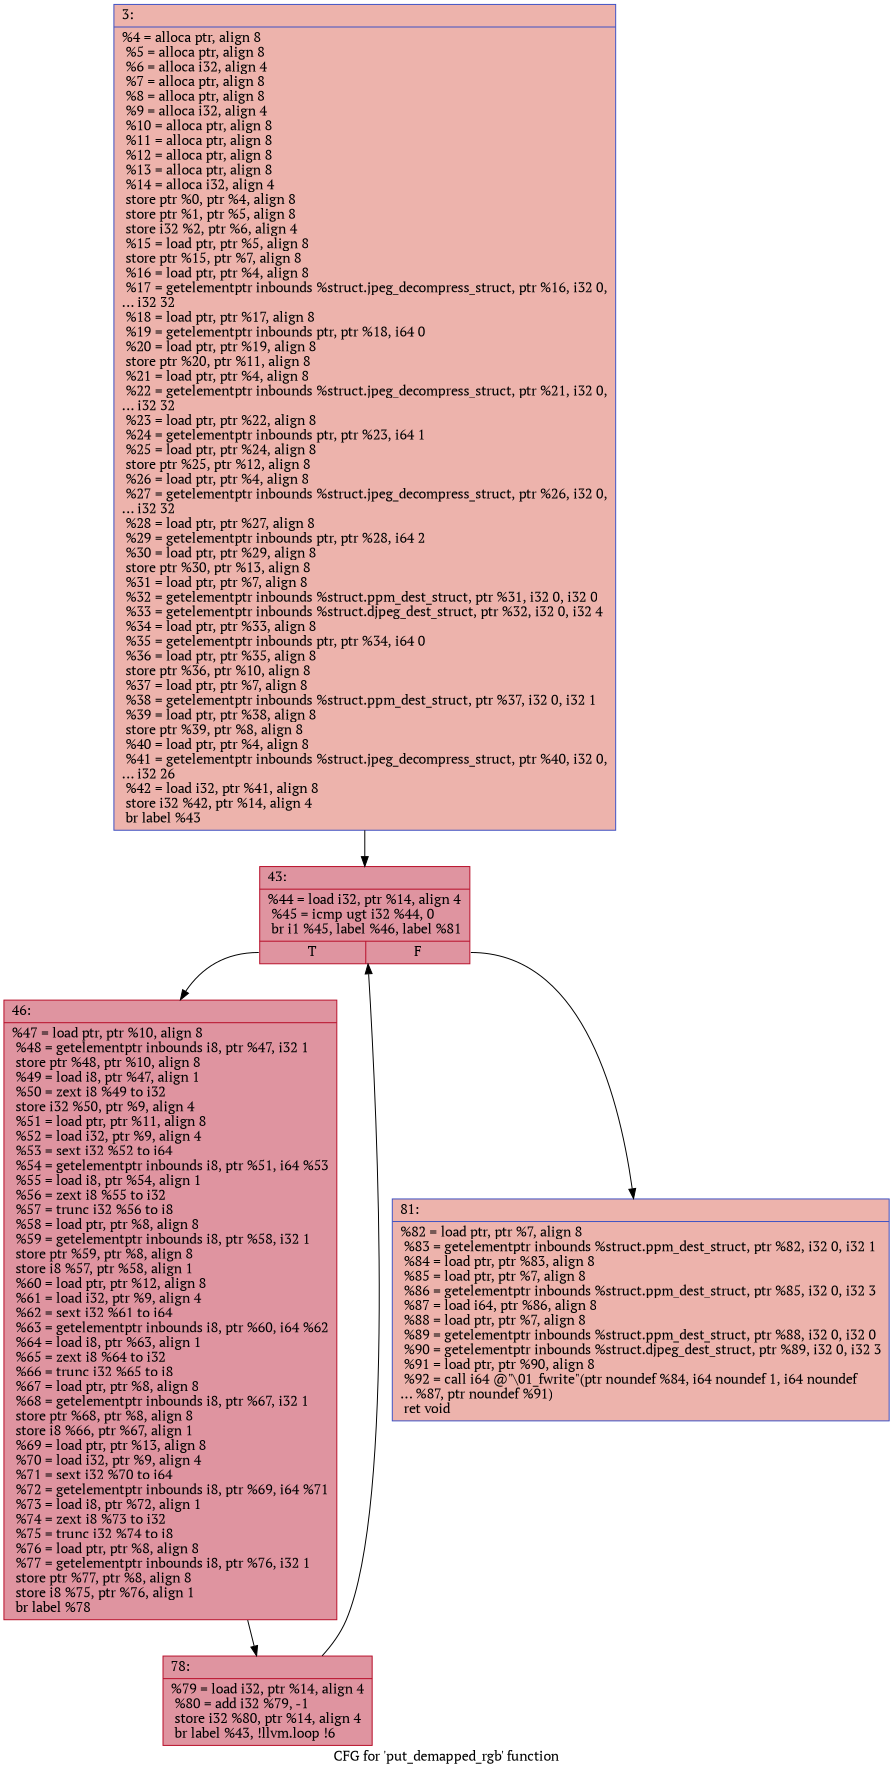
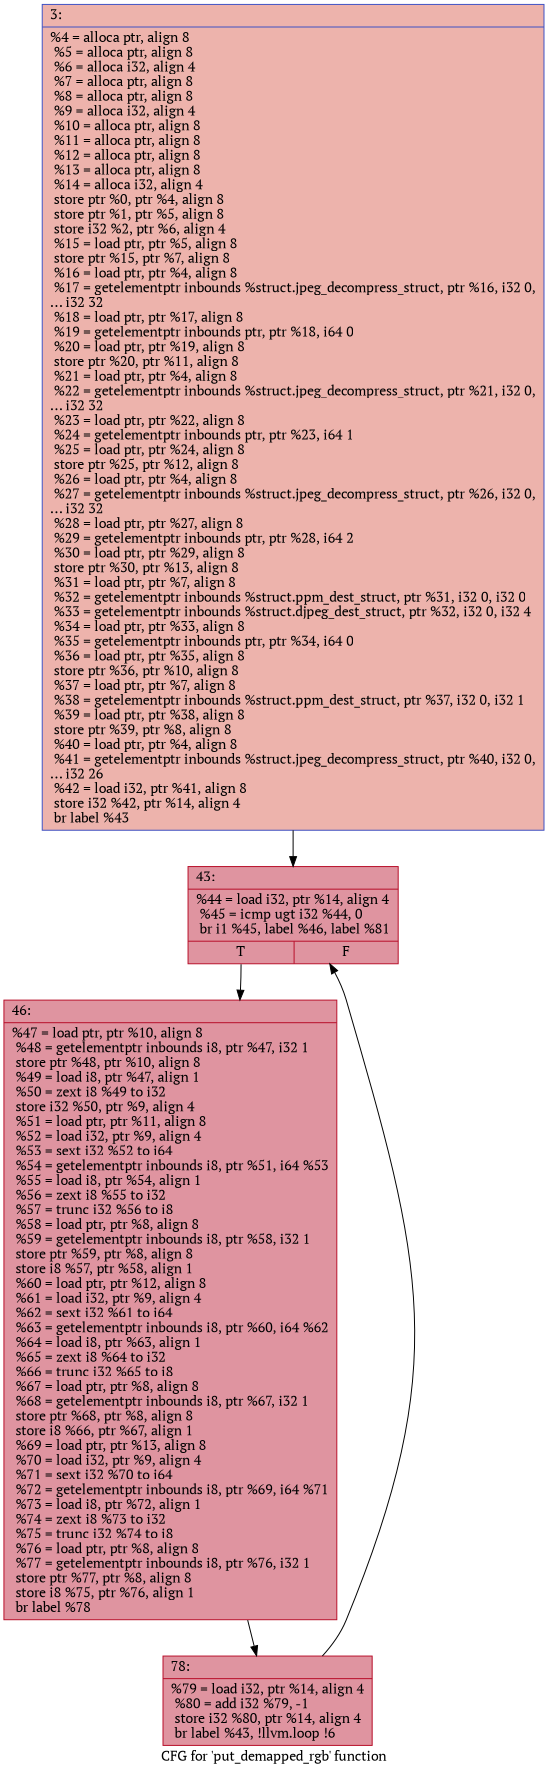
node "81:": removed
